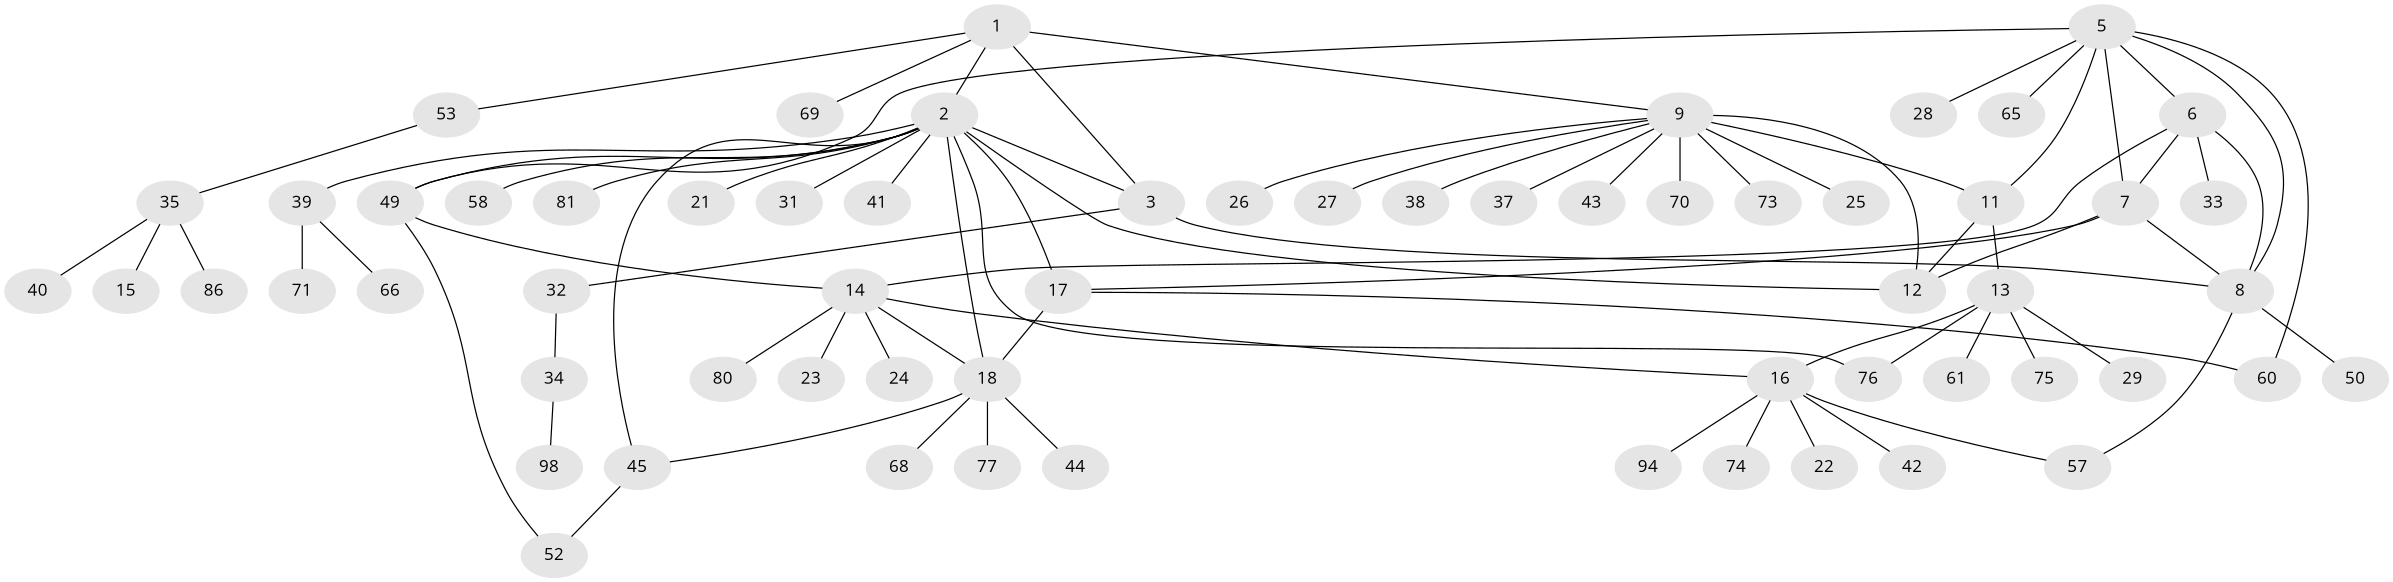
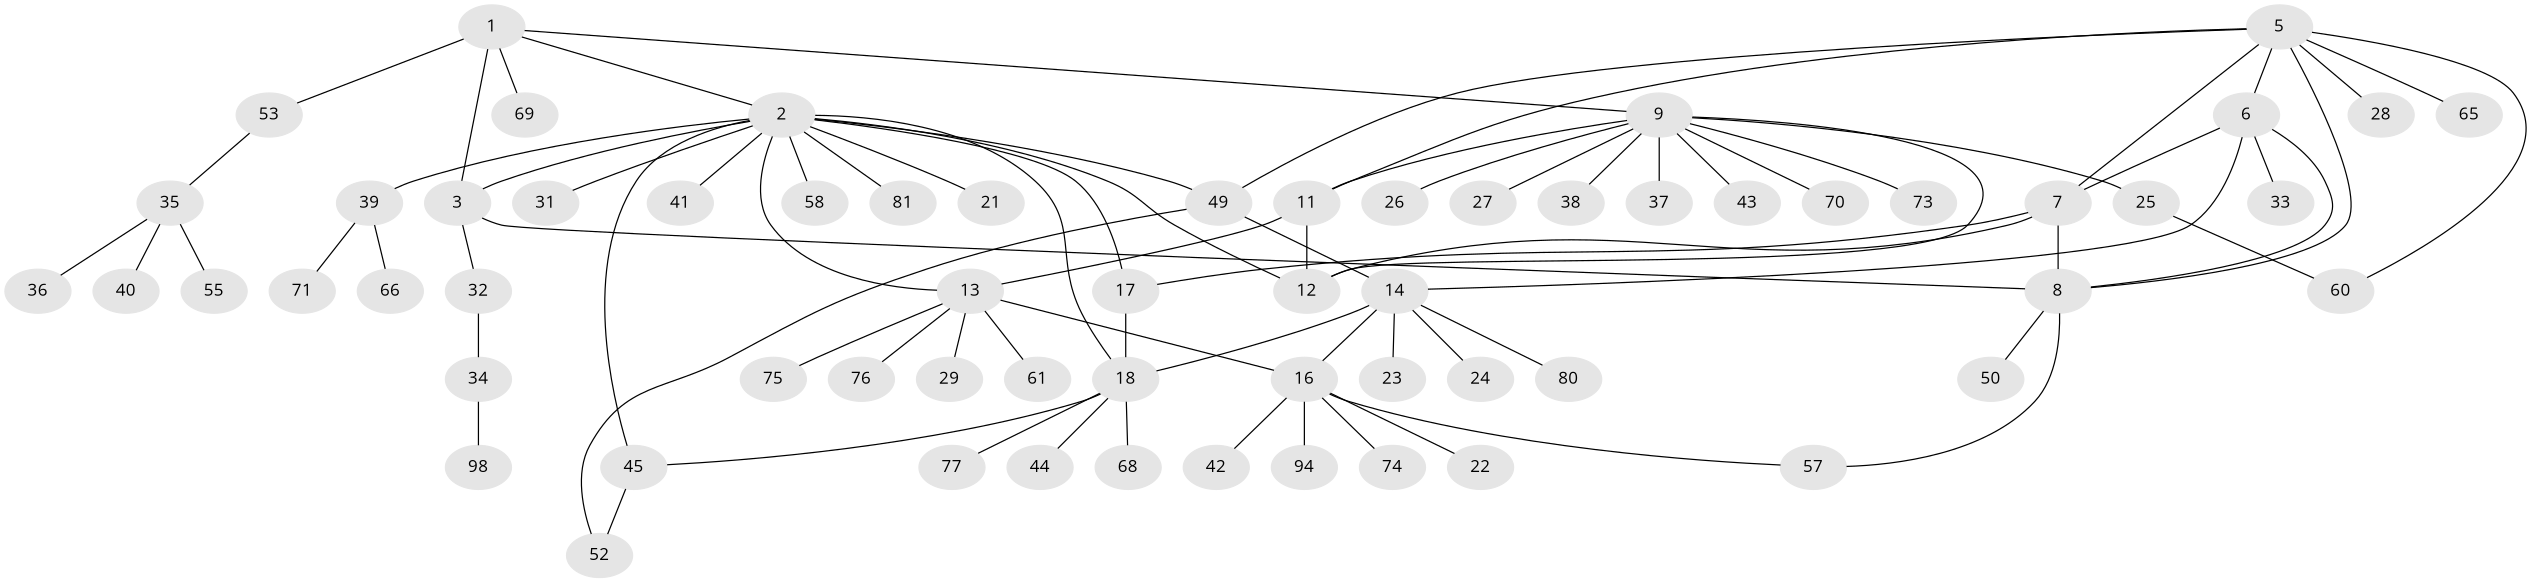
node "15": label "15" -> "55"
node "86": label "86" -> "36"
edge "17" -- "60": now "25" -- "60"
edge "2" -- "76": now "2" -- "13"
